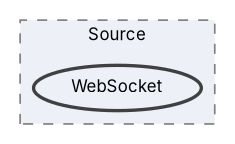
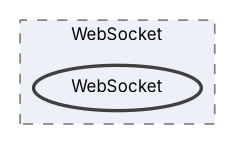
cluster "Source": label "Source" -> "WebSocket"
